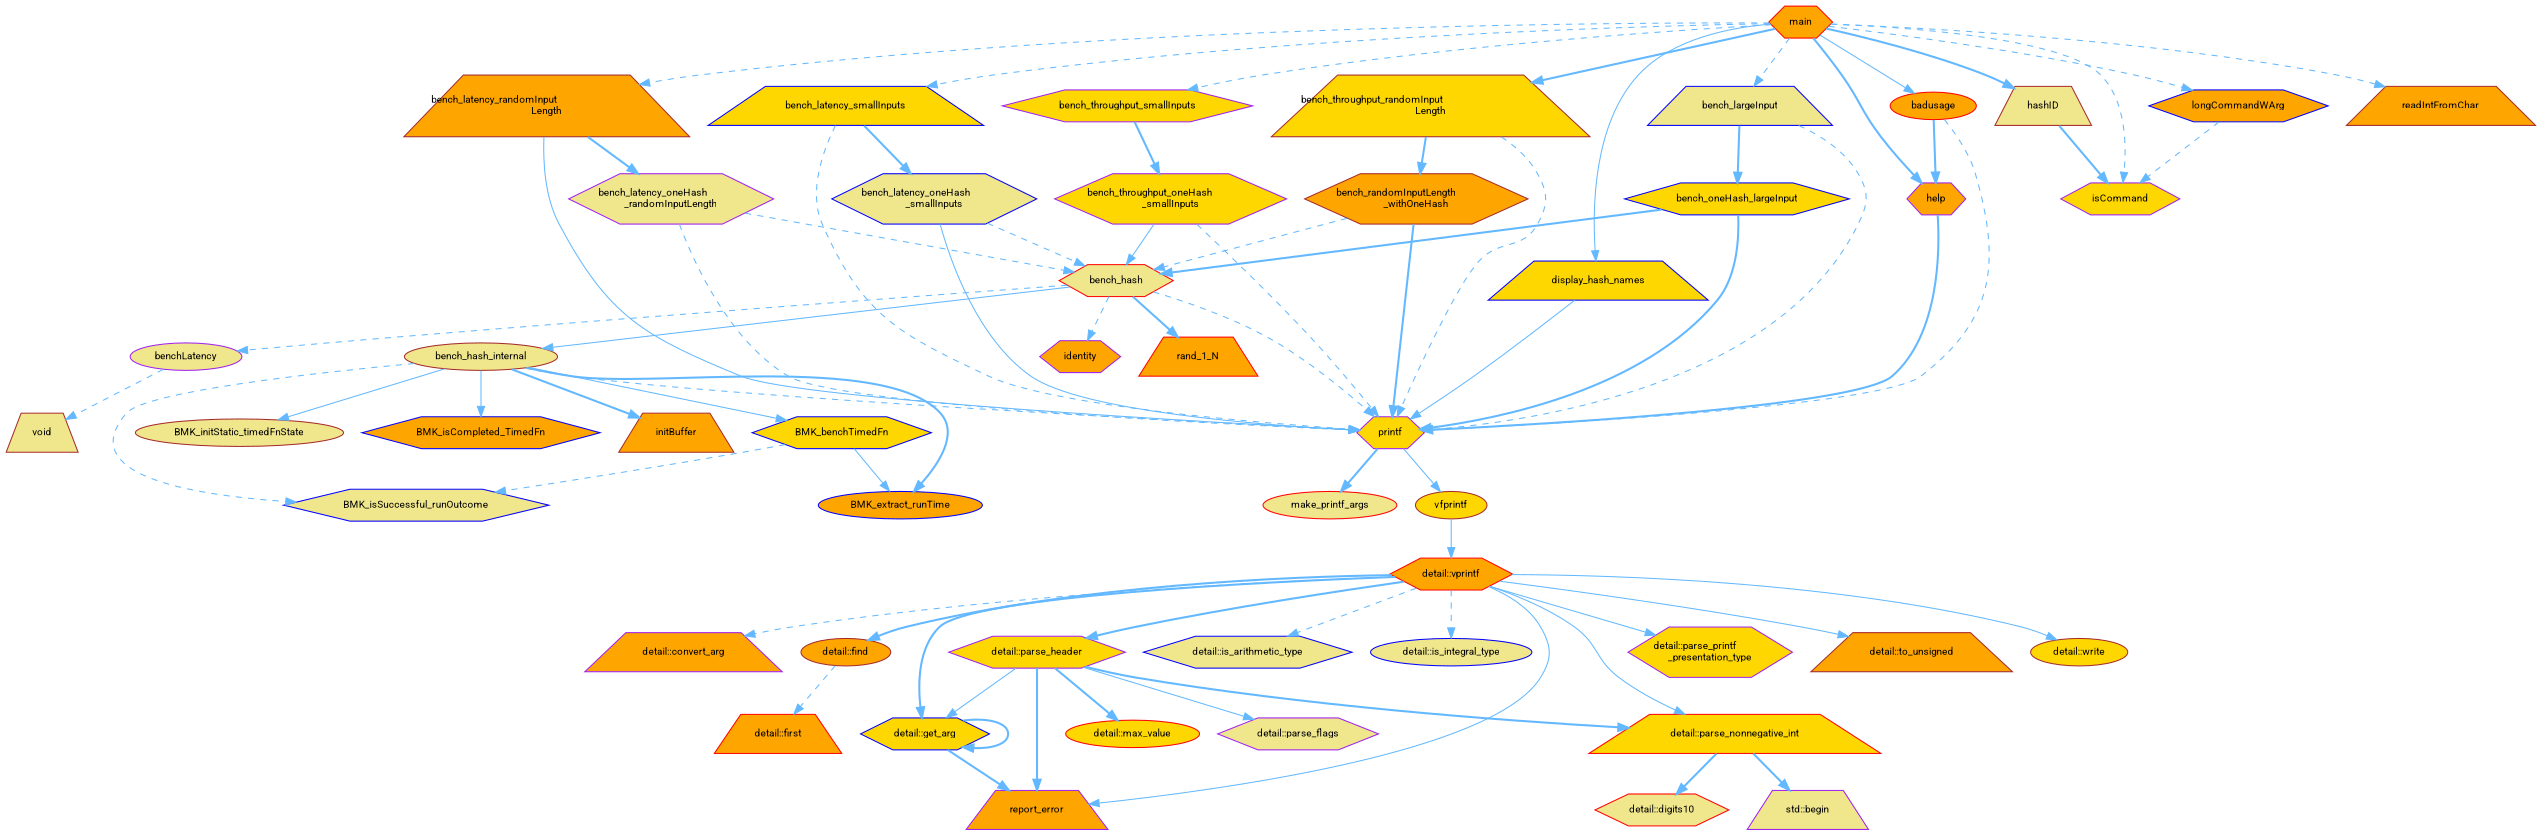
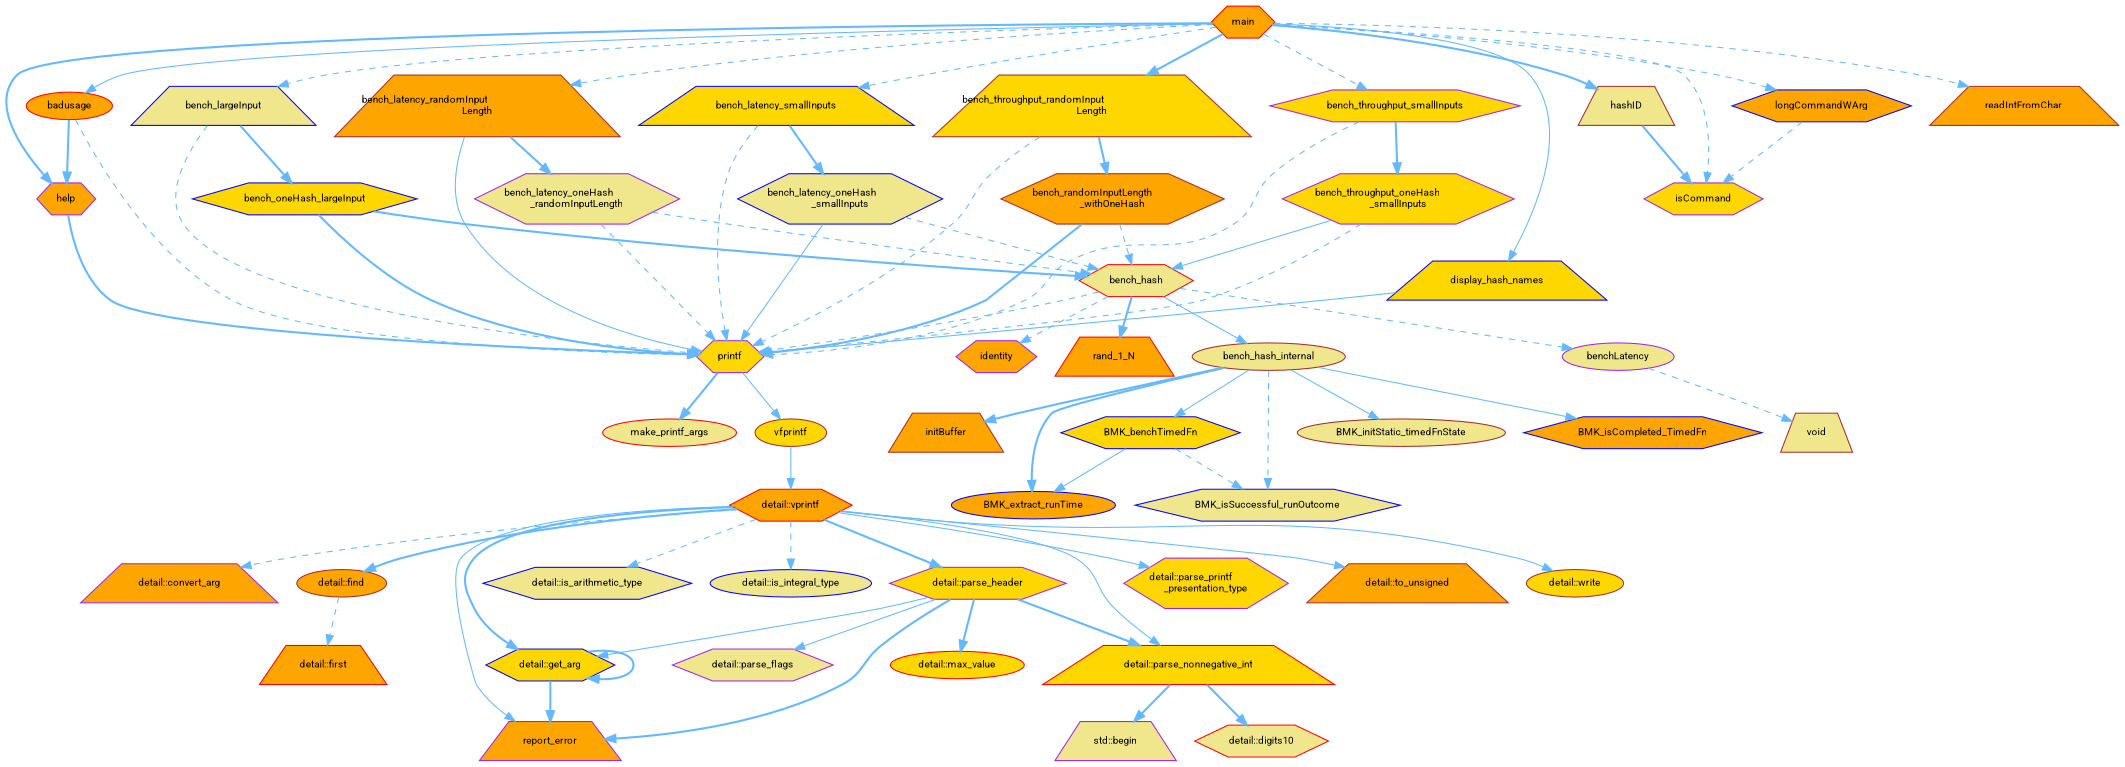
edge "bench_hash_internal" -> "printf": now "bench_throughput_smallInputs" -> "printf"
